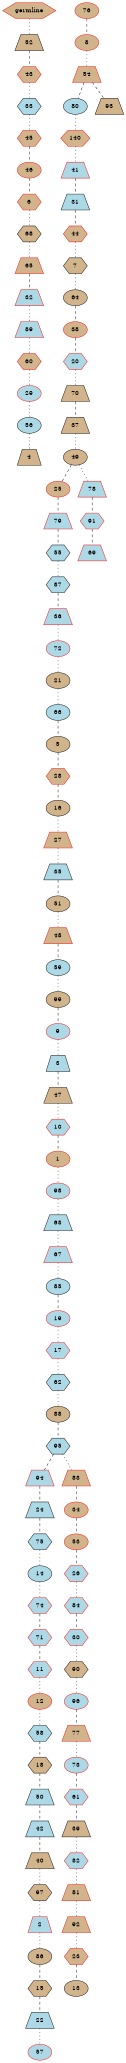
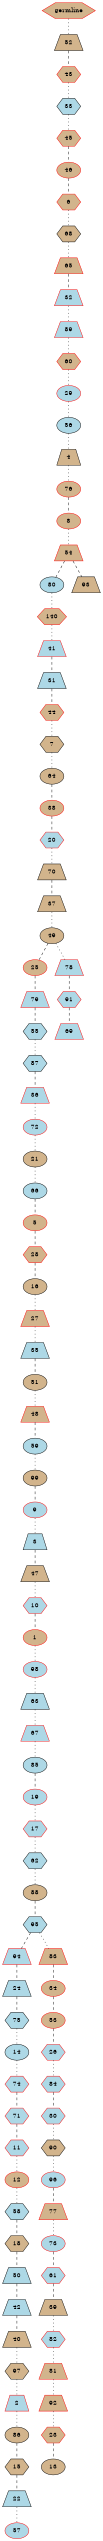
edge "4" -- "76": added
node "5": color black -> red
